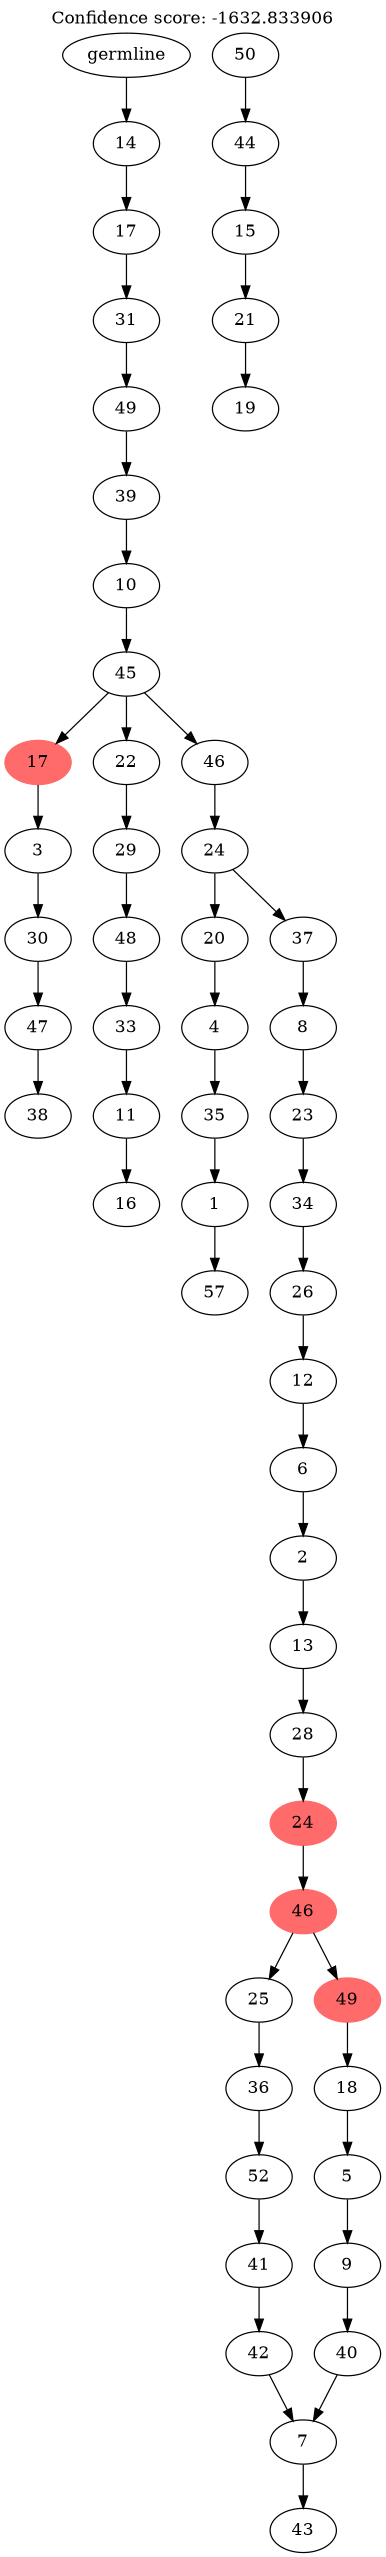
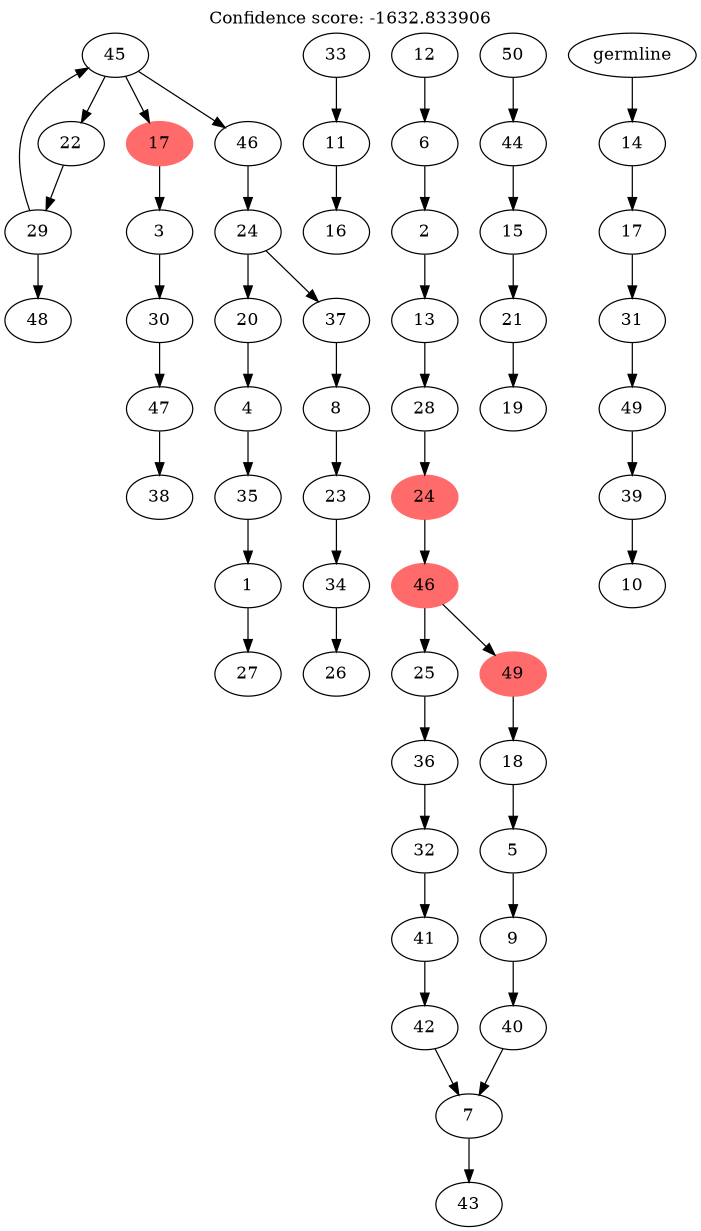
edge "10" -> "45": now "29" -> "45"
edge "48" -> "33": removed
node "57": label "57" -> "27"
edge "26" -> "12": removed
node "52": label "52" -> "32"
